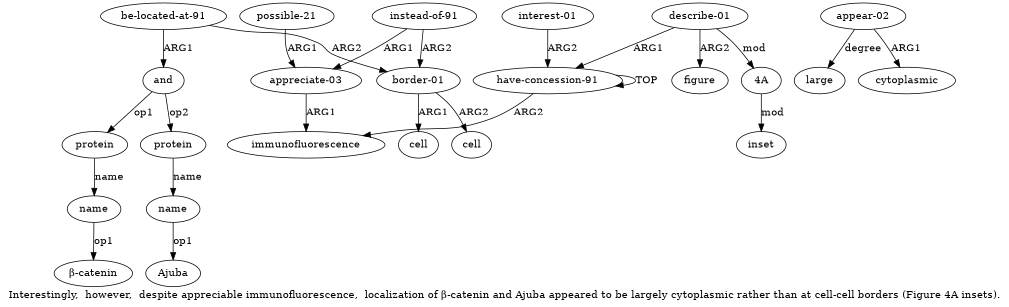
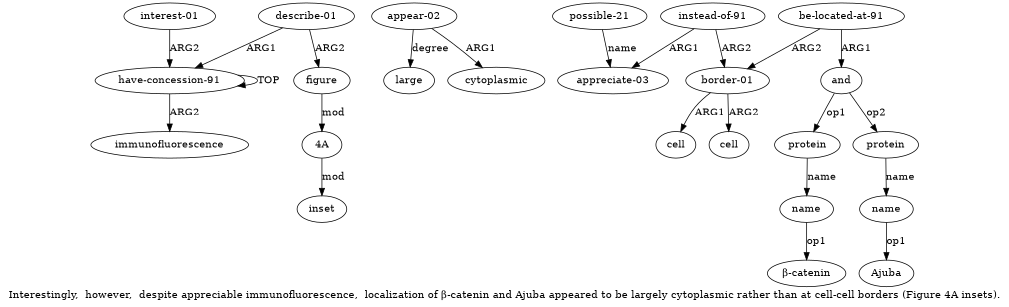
edge "describe-01" -> "4A": now "figure" -> "4A"
edge "possible-21" -> "appreciate-03": label "ARG1" -> "name"
edge "appreciate-03" -> "immunofluorescence": removed, label "ARG1"
